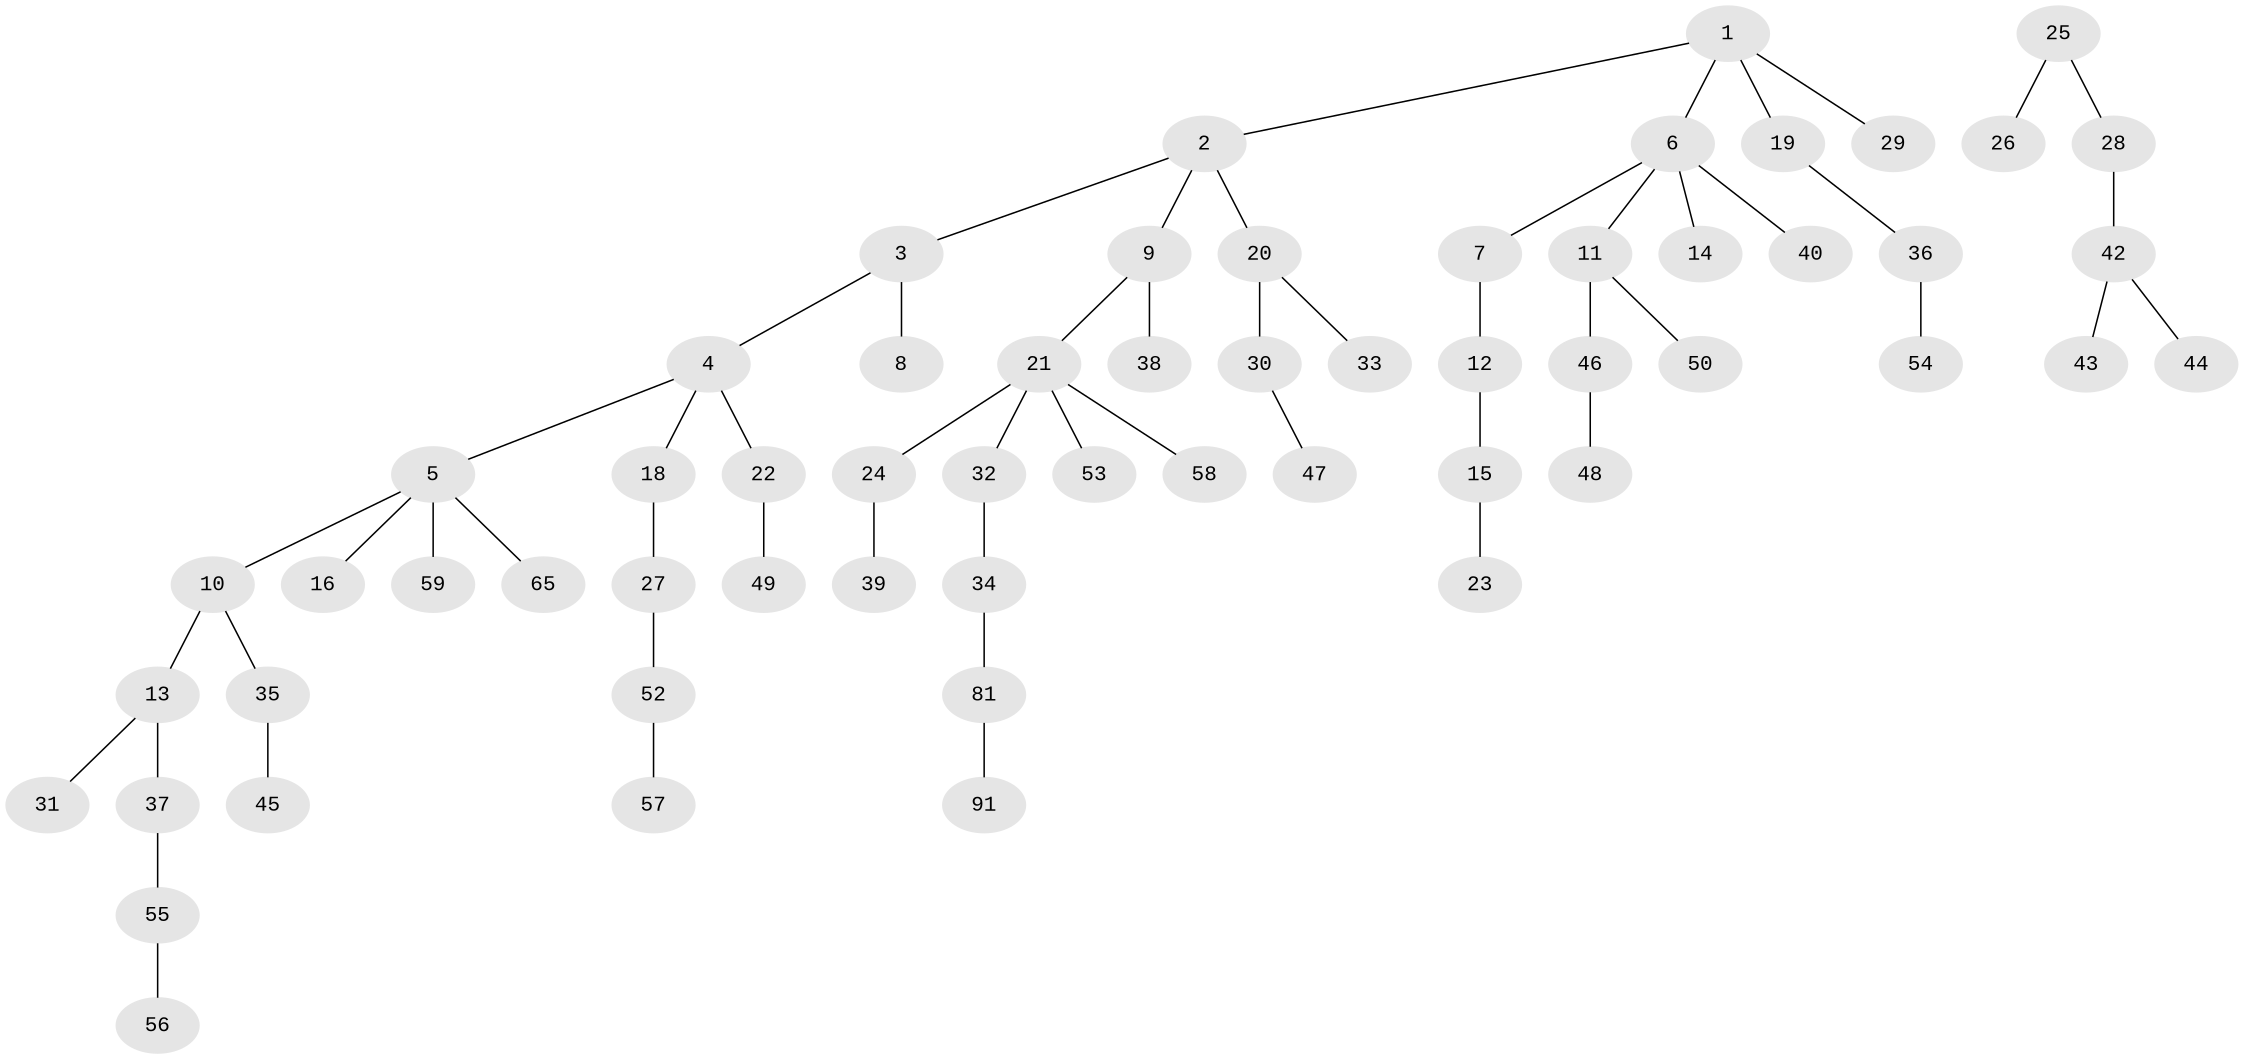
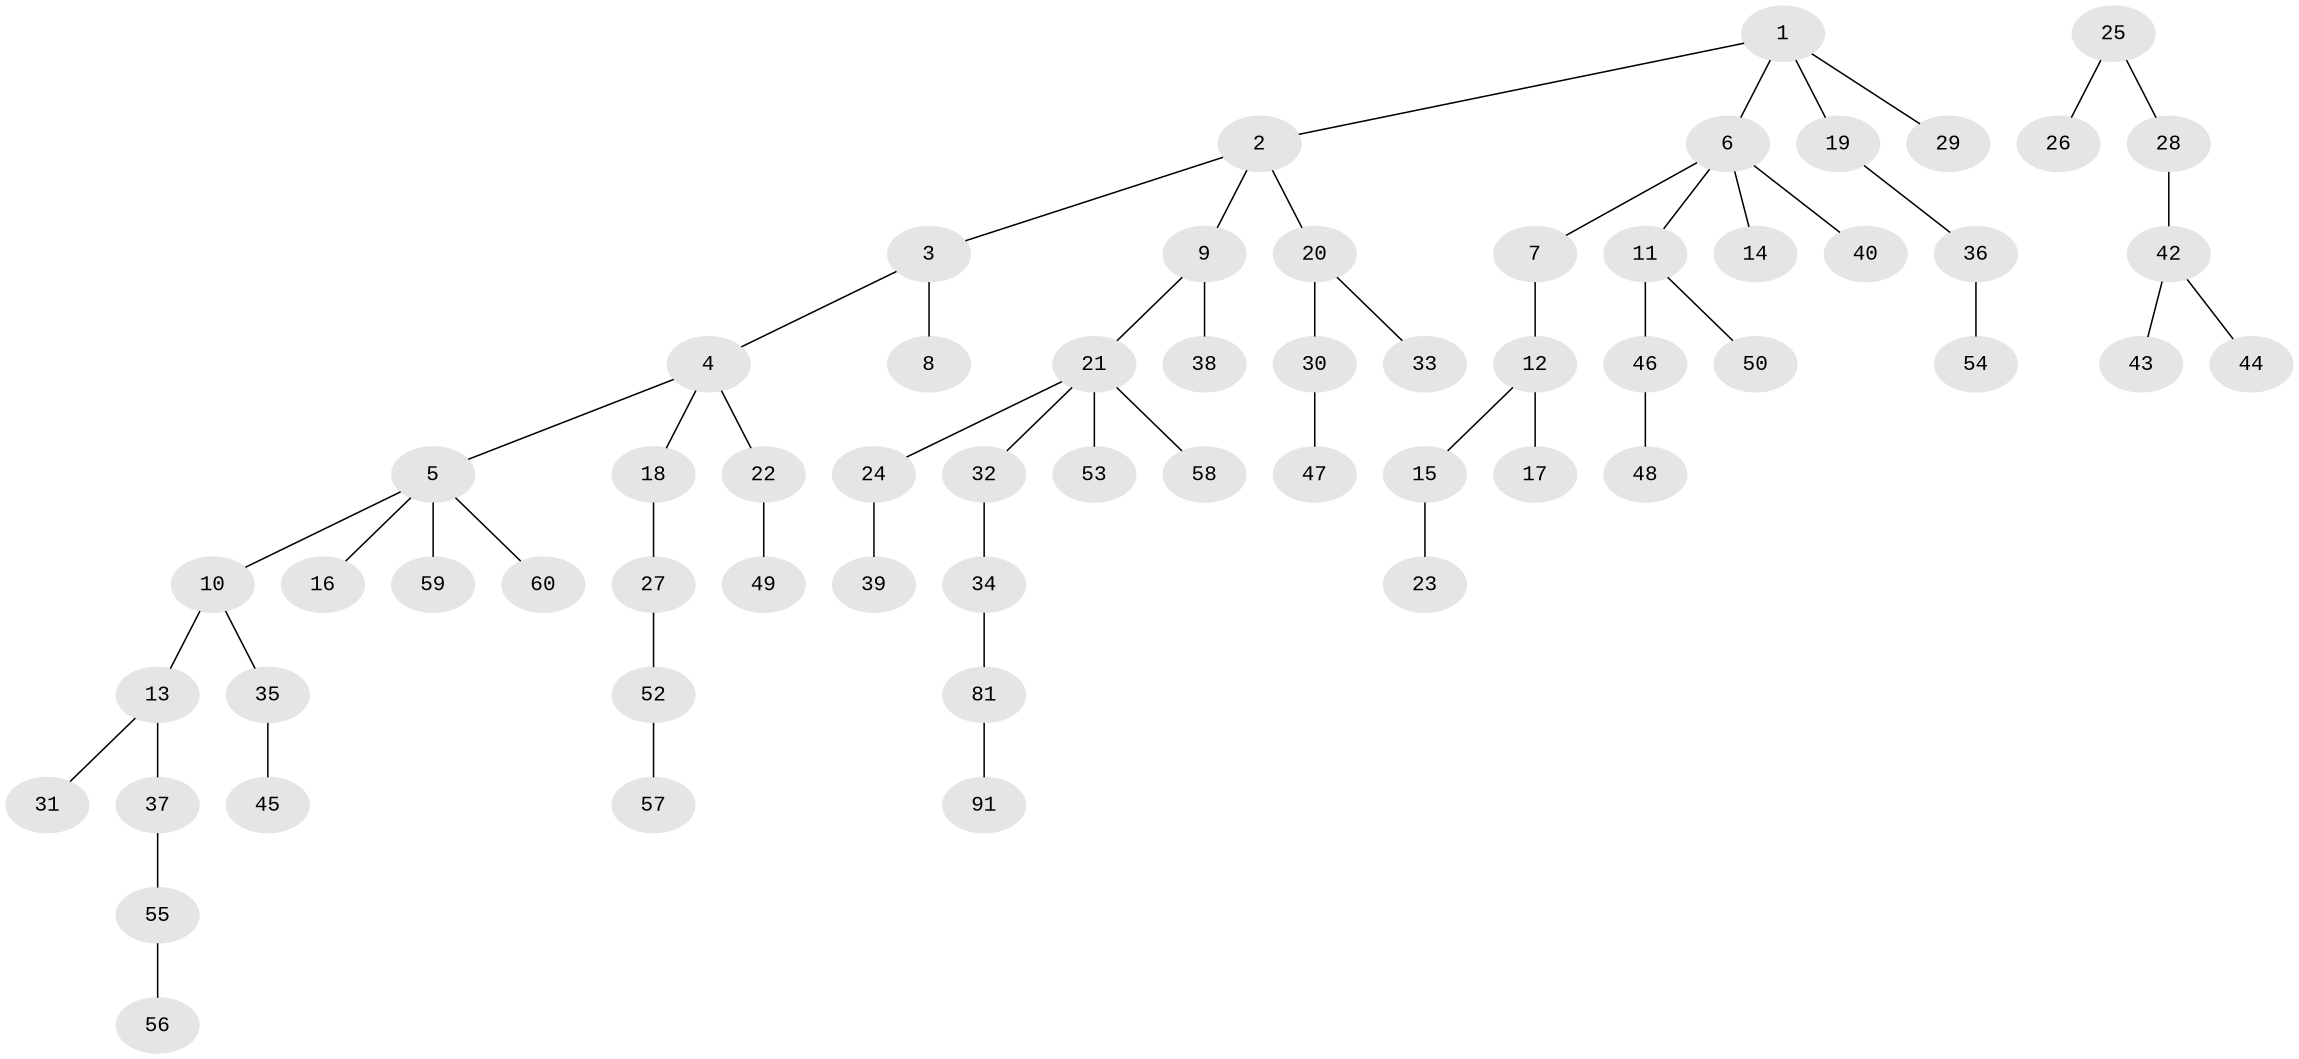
node "17": added
node "65": label "65" -> "60"
